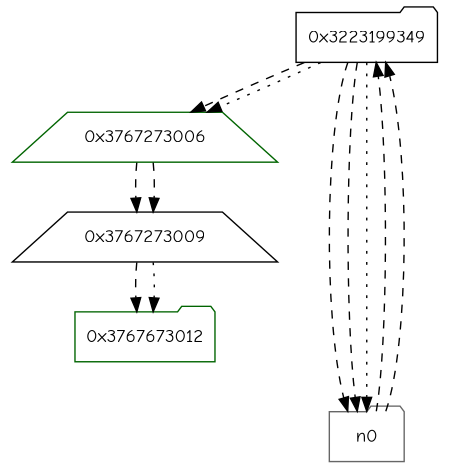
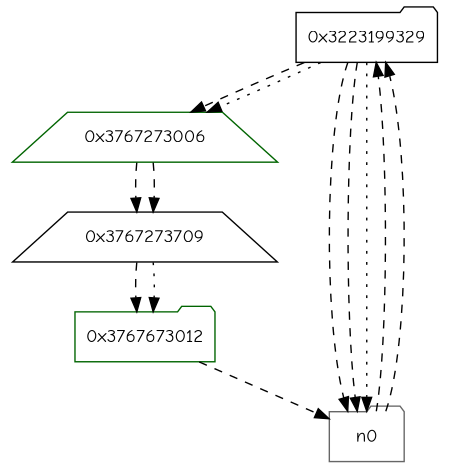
node "0x3223199349": label "0x3223199349" -> "0x3223199329"
node "0x3767273009": label "0x3767273009" -> "0x3767273709"
edge "0x3767673012" -> "n0": added
